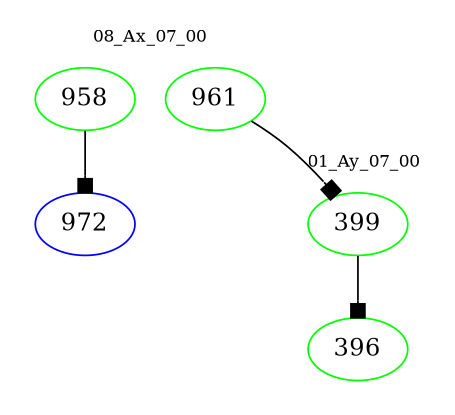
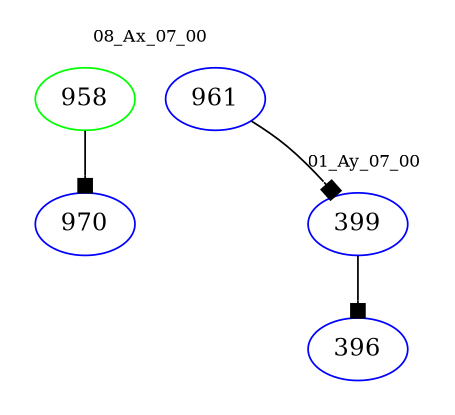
node "961": color green -> blue
node "972": label "972" -> "970"
node "399": color green -> blue
node "396": color green -> blue
